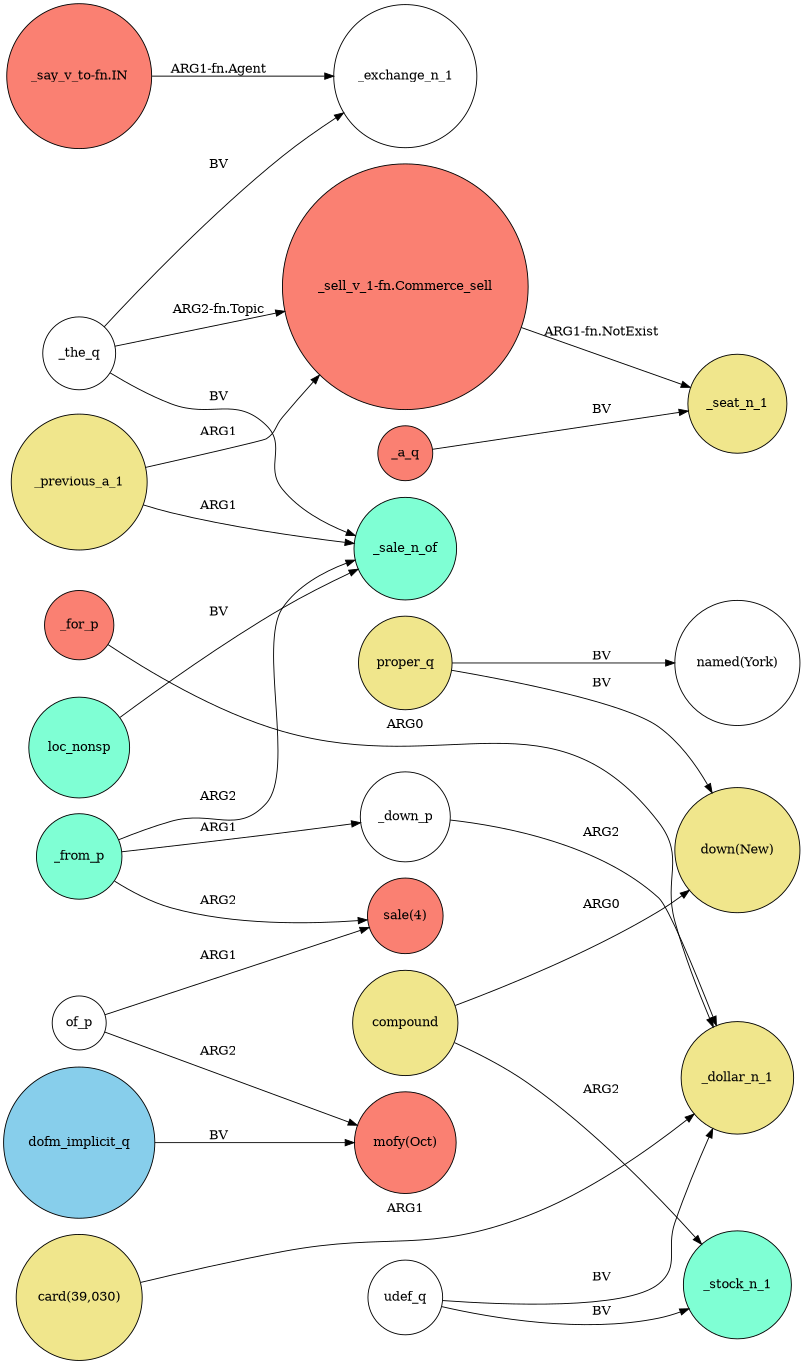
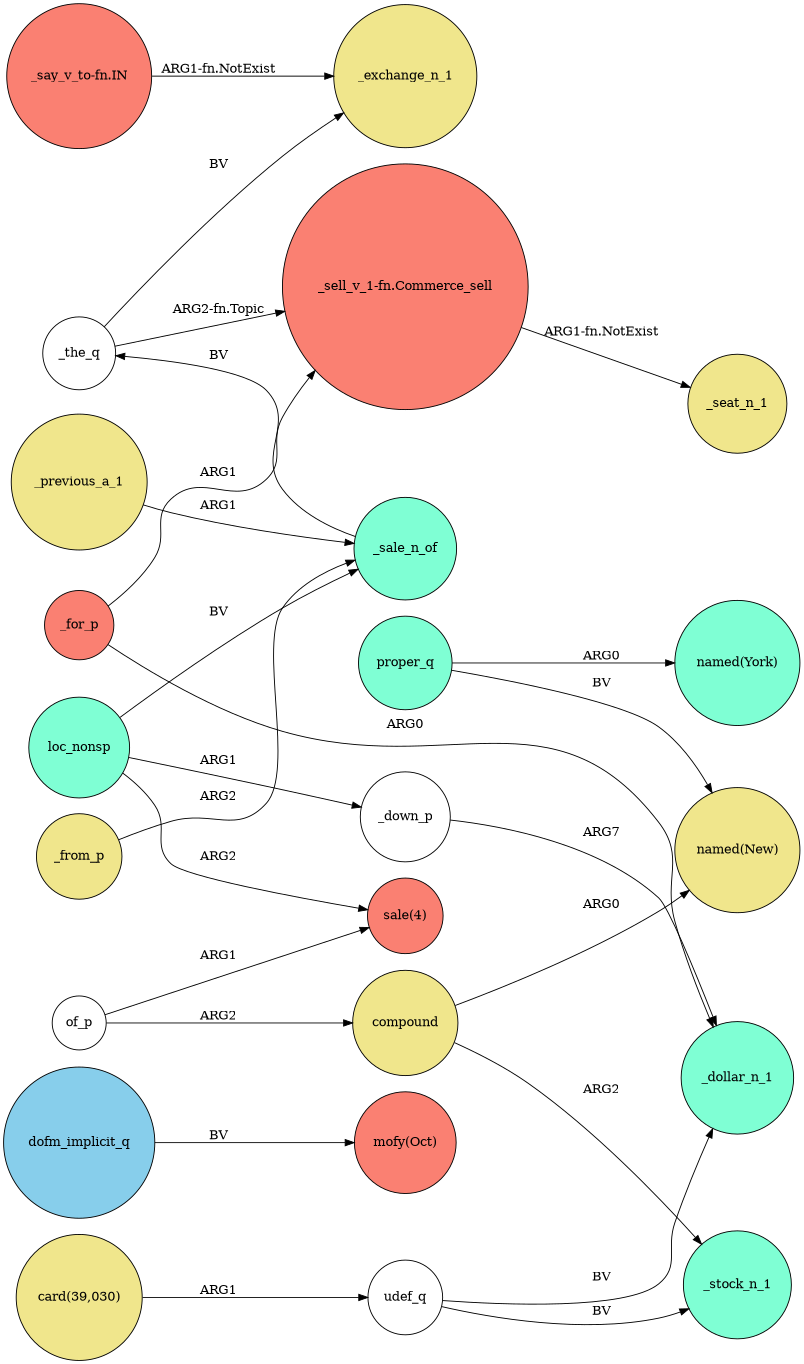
edge "_say_v_to-fn.IN" -> "_exchange_n_1": label "ARG1-fn.Agent" -> "ARG1-fn.NotExist"
node "_exchange_n_1": fillcolor white -> khaki
edge "_the_q" -> "_sale_n_of": reversed
edge "_previous_a_1" -> "_sell_v_1-fn.Commerce_sell": now "_for_p" -> "_sell_v_1-fn.Commerce_sell"
node "_a_q": removed
edge "proper_q" -> "named(York)": label "BV" -> "ARG0"
node "proper_q": fillcolor khaki -> aquamarine
node "named(York)": fillcolor white -> aquamarine
edge "_down_p" -> "_dollar_n_1": label "ARG2" -> "ARG7"
edge "_from_p" -> "_down_p": now "loc_nonsp" -> "_down_p"
node "down(New)": label "down(New)" -> "named(New)"
node "_from_p": fillcolor aquamarine -> khaki
edge "_from_p" -> "sale(4)": now "loc_nonsp" -> "sale(4)"
edge "of_p" -> "mofy(Oct)": now "of_p" -> "compound"
node "_dollar_n_1": fillcolor khaki -> aquamarine
edge "card(39,030)" -> "_dollar_n_1": now "card(39,030)" -> "udef_q"
